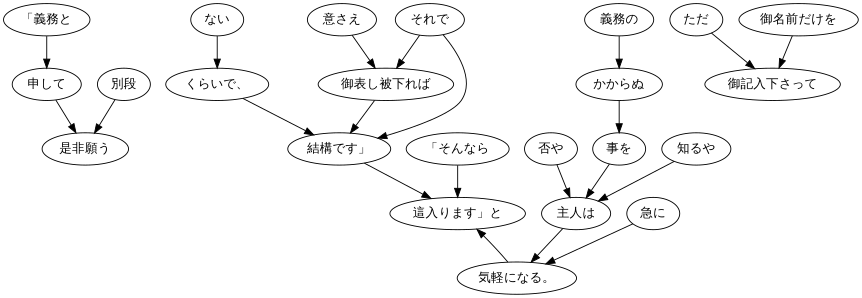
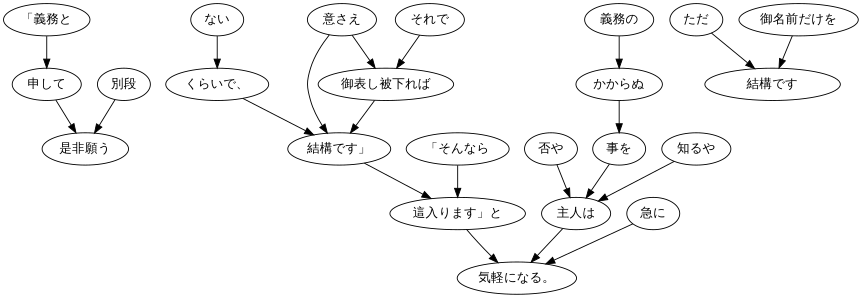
node "御記入下さって": label "御記入下さって" -> "結構です"
edge "それで" -> "結構です」": now "意さえ" -> "結構です」"
edge "気軽になる。" -> "這入ります」と": reversed
